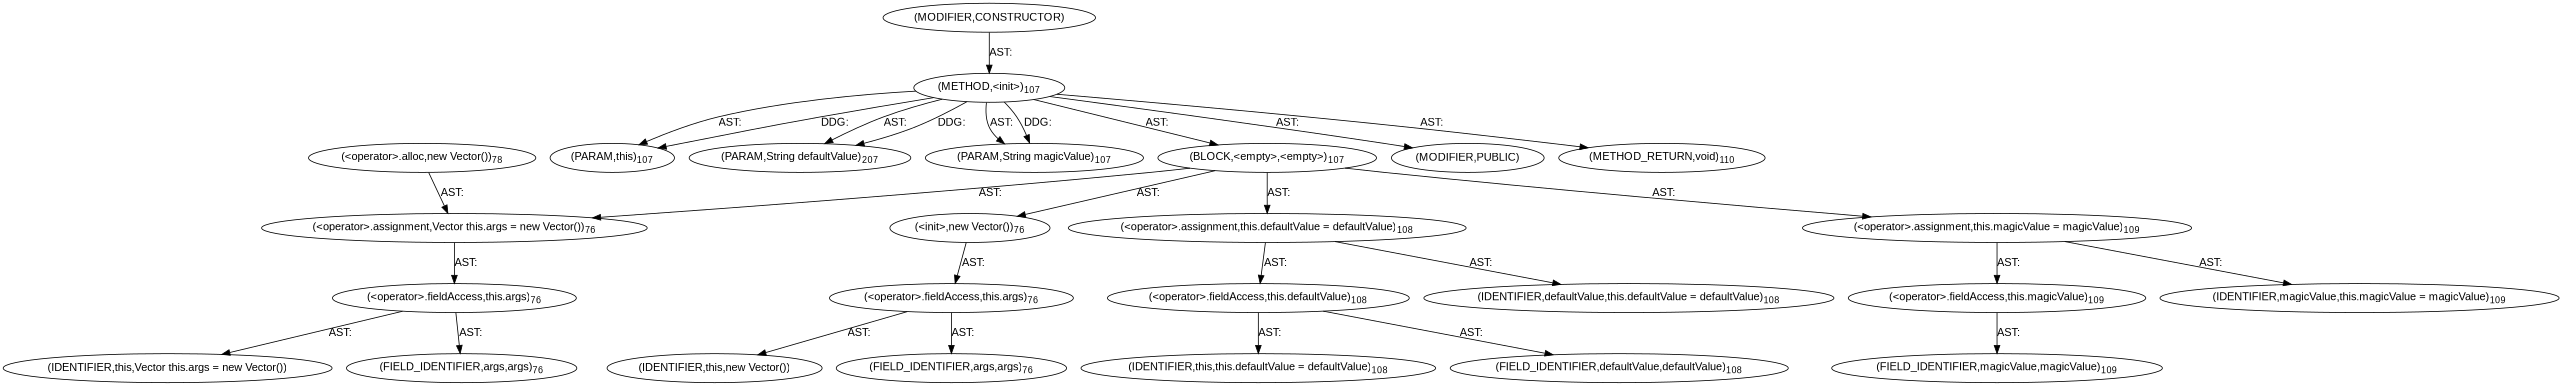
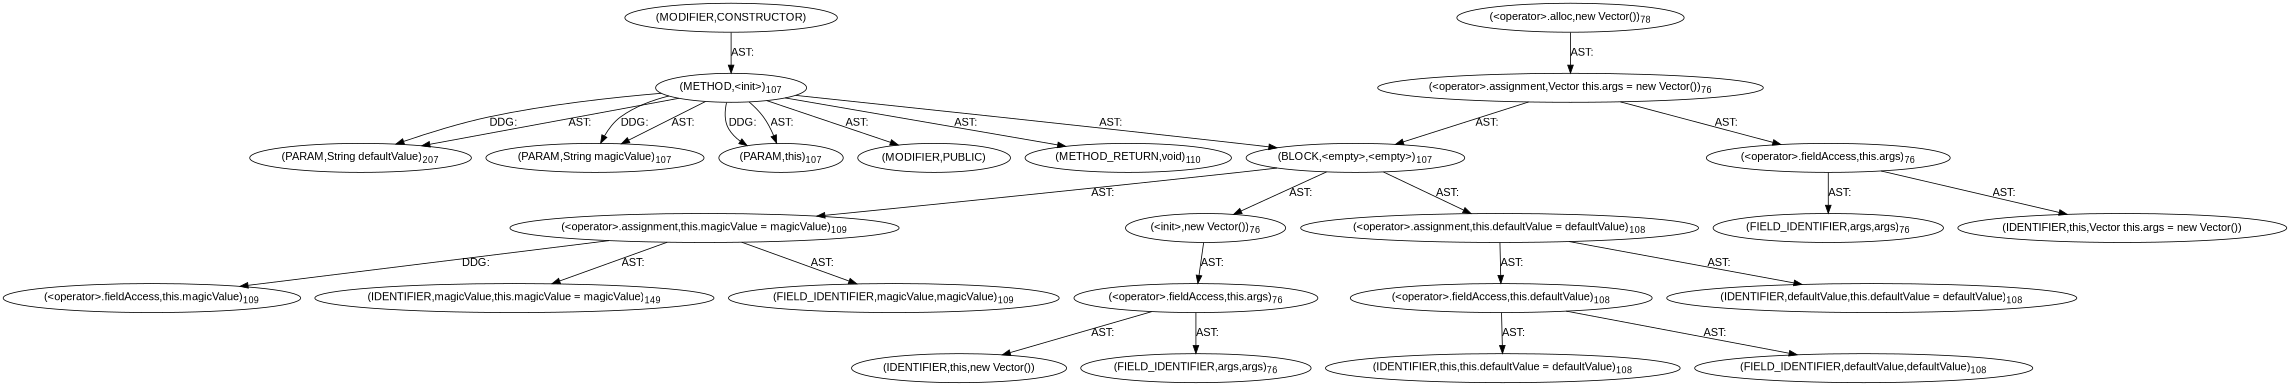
edge "(BLOCK,<empty>,<empty>)" -> "(<operator>.assignment,Vector this.args = new Vector())": reversed
edge "(<operator>.assignment,this.magicValue = magicValue)" -> "(<operator>.fieldAccess,this.magicValue)": label "AST: " -> "DDG: "
node "(IDENTIFIER,magicValue,this.magicValue = magicValue)": text "109" -> "149"
edge "(<operator>.fieldAccess,this.magicValue)" -> "(FIELD_IDENTIFIER,magicValue,magicValue)": now "(<operator>.assignment,this.magicValue = magicValue)" -> "(FIELD_IDENTIFIER,magicValue,magicValue)"
